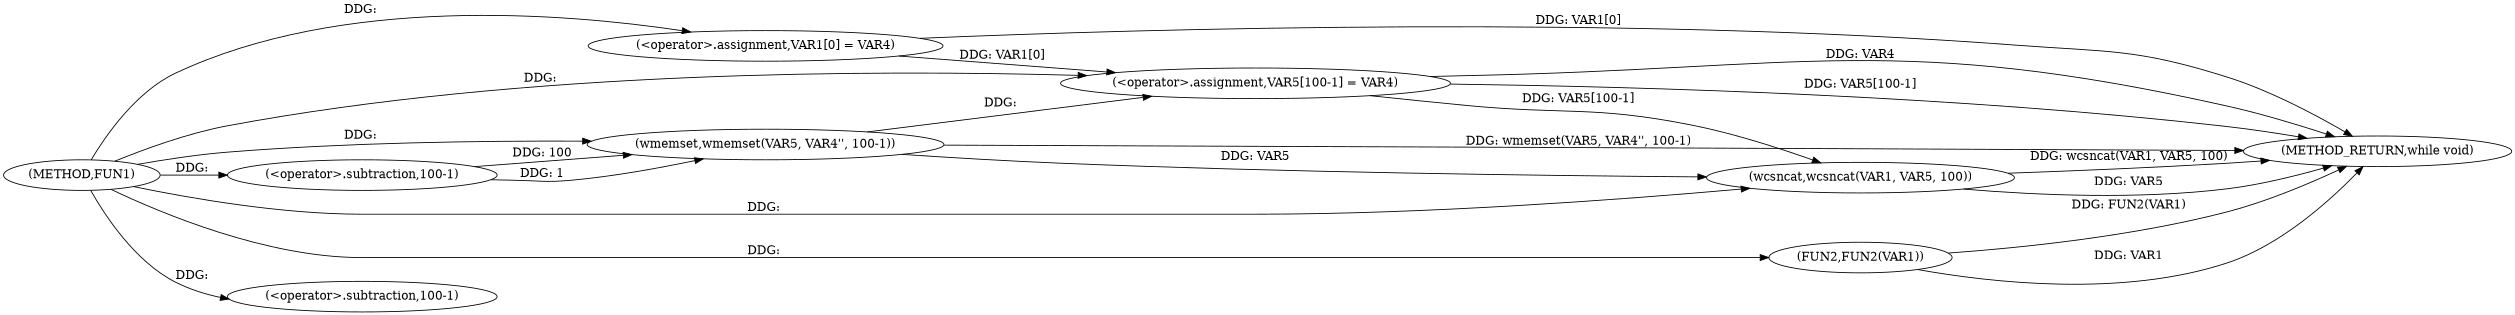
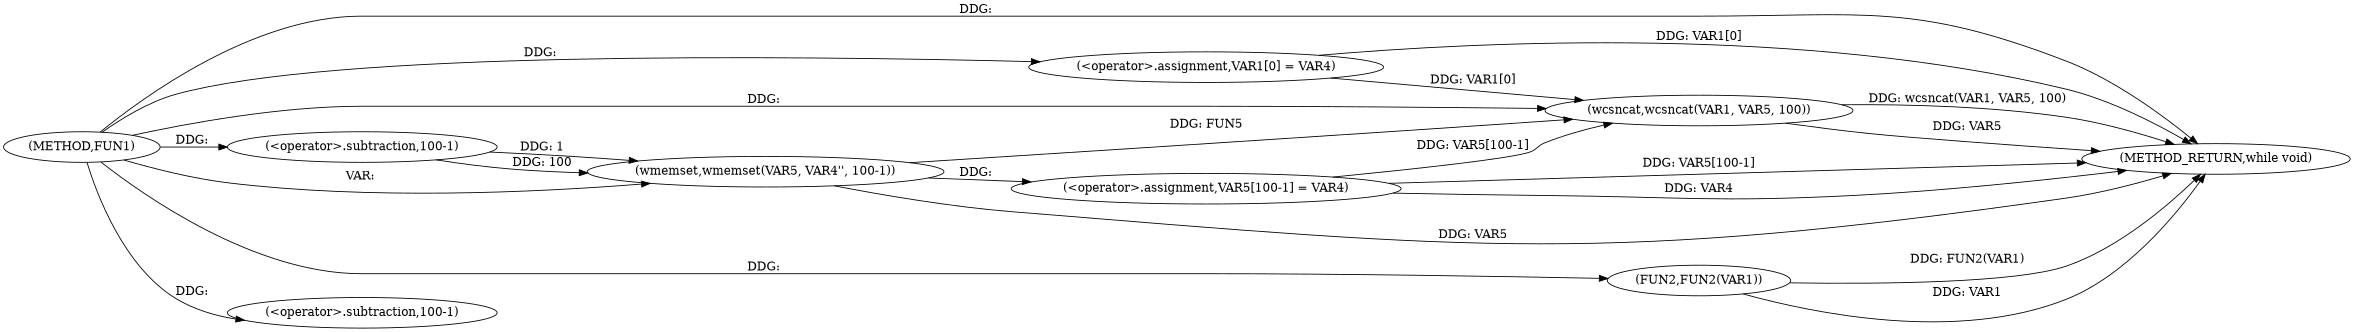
edge "(<operator>.assignment,VAR1[0] = VAR4)" -> "(<operator>.assignment,VAR5[100-1] = VAR4)": now "(<operator>.assignment,VAR1[0] = VAR4)" -> "(wcsncat,wcsncat(VAR1, VAR5, 100))"
edge "(METHOD,FUN1)" -> "(<operator>.assignment,VAR5[100-1] = VAR4)": now "(METHOD,FUN1)" -> "(METHOD_RETURN,while void)"
edge "(METHOD,FUN1)" -> "(wmemset,wmemset(VAR5, VAR4'', 100-1))": label "DDG: " -> "VAR: "
edge "(wmemset,wmemset(VAR5, VAR4'', 100-1))" -> "(METHOD_RETURN,while void)": label "DDG: wmemset(VAR5, VAR4'', 100-1)" -> "DDG: VAR5"
edge "(wmemset,wmemset(VAR5, VAR4'', 100-1))" -> "(wcsncat,wcsncat(VAR1, VAR5, 100))": label "DDG: VAR5" -> "DDG: FUN5"
